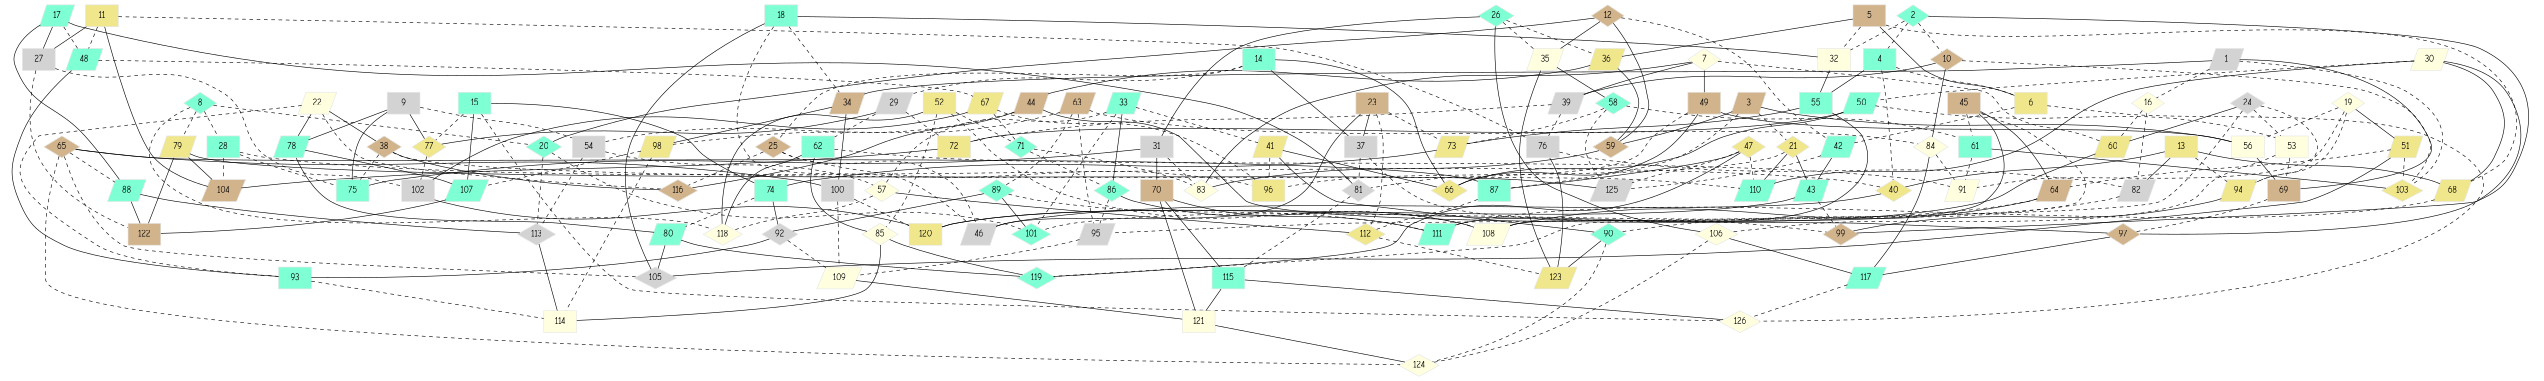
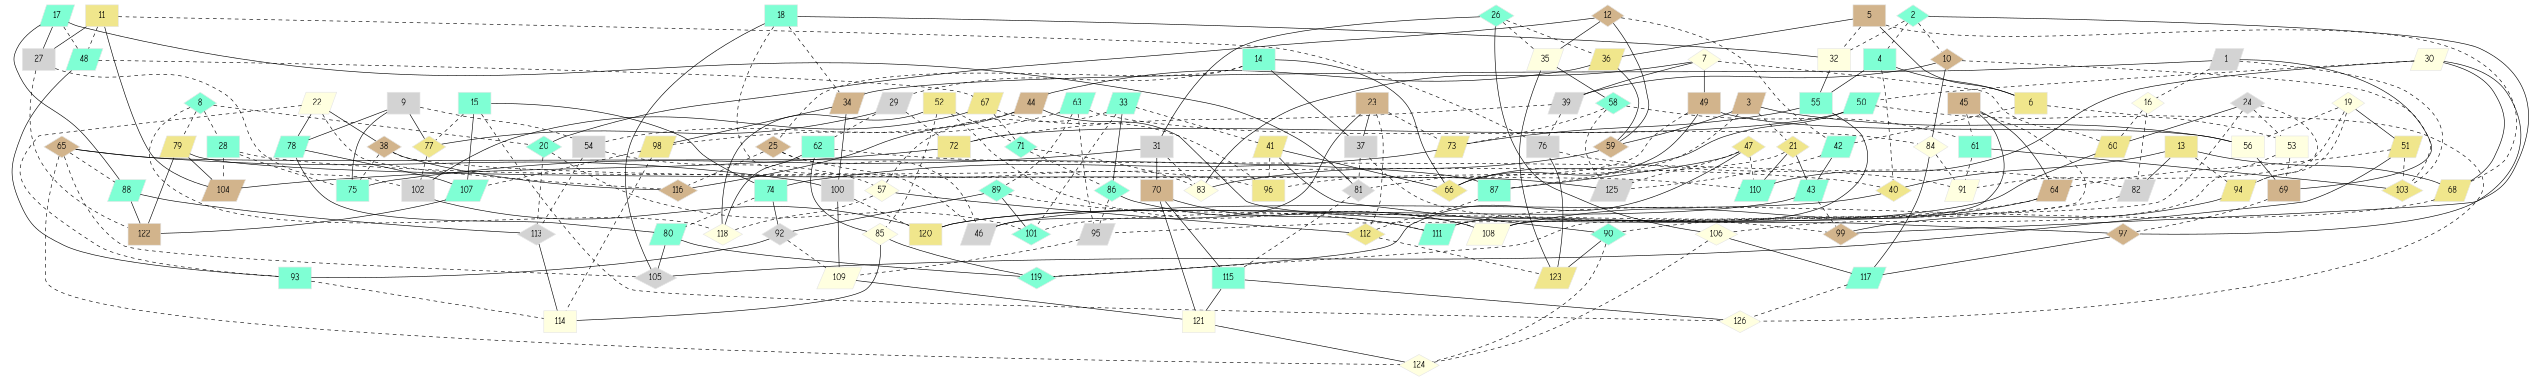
edge "4" -- "6": style dashed -> solid
node "63": fillcolor tan -> aquamarine
edge "100" -- "109": style dashed -> solid
